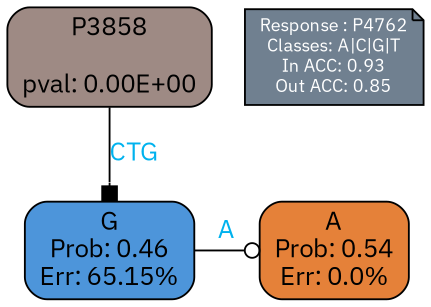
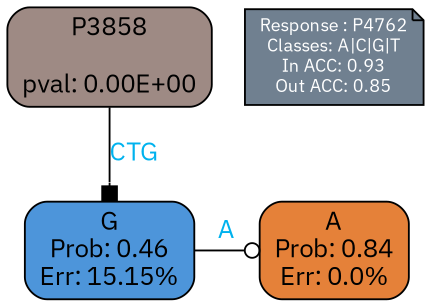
node "G Prob: 0.46 Err: 65.15%": label "G Prob: 0.46 Err: 65.15%" -> "G Prob: 0.46 Err: 15.15%"
node "A Prob: 0.54 Err: 0.0%": label "A Prob: 0.54 Err: 0.0%" -> "A Prob: 0.84 Err: 0.0%"
